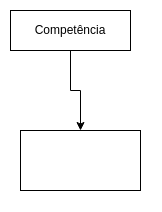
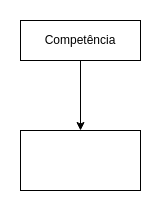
node "Competência": moved (71, 31) -> (81, 41)
